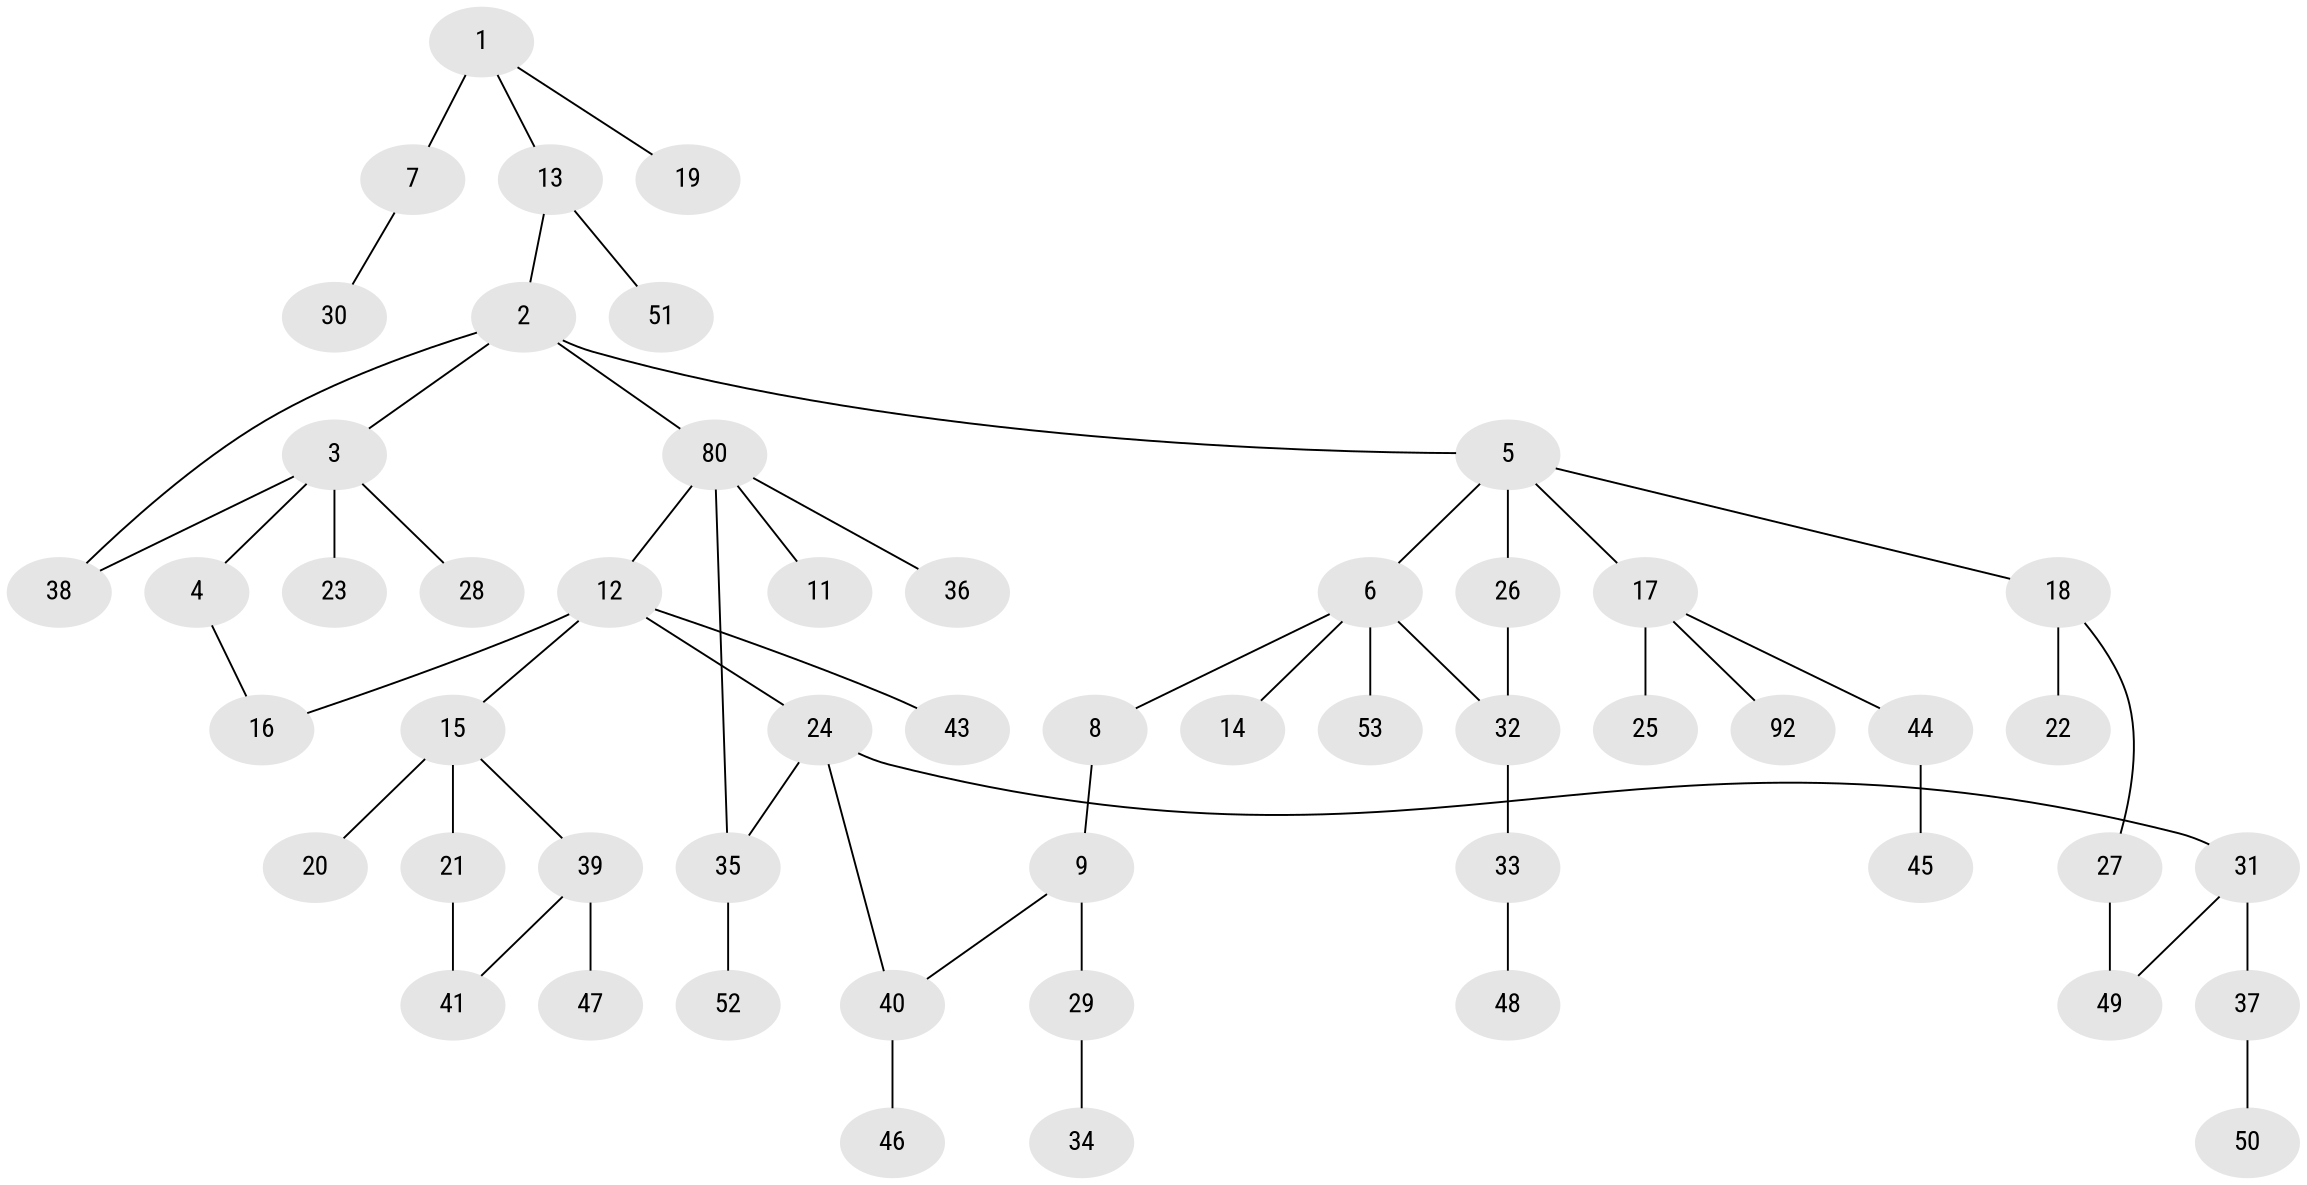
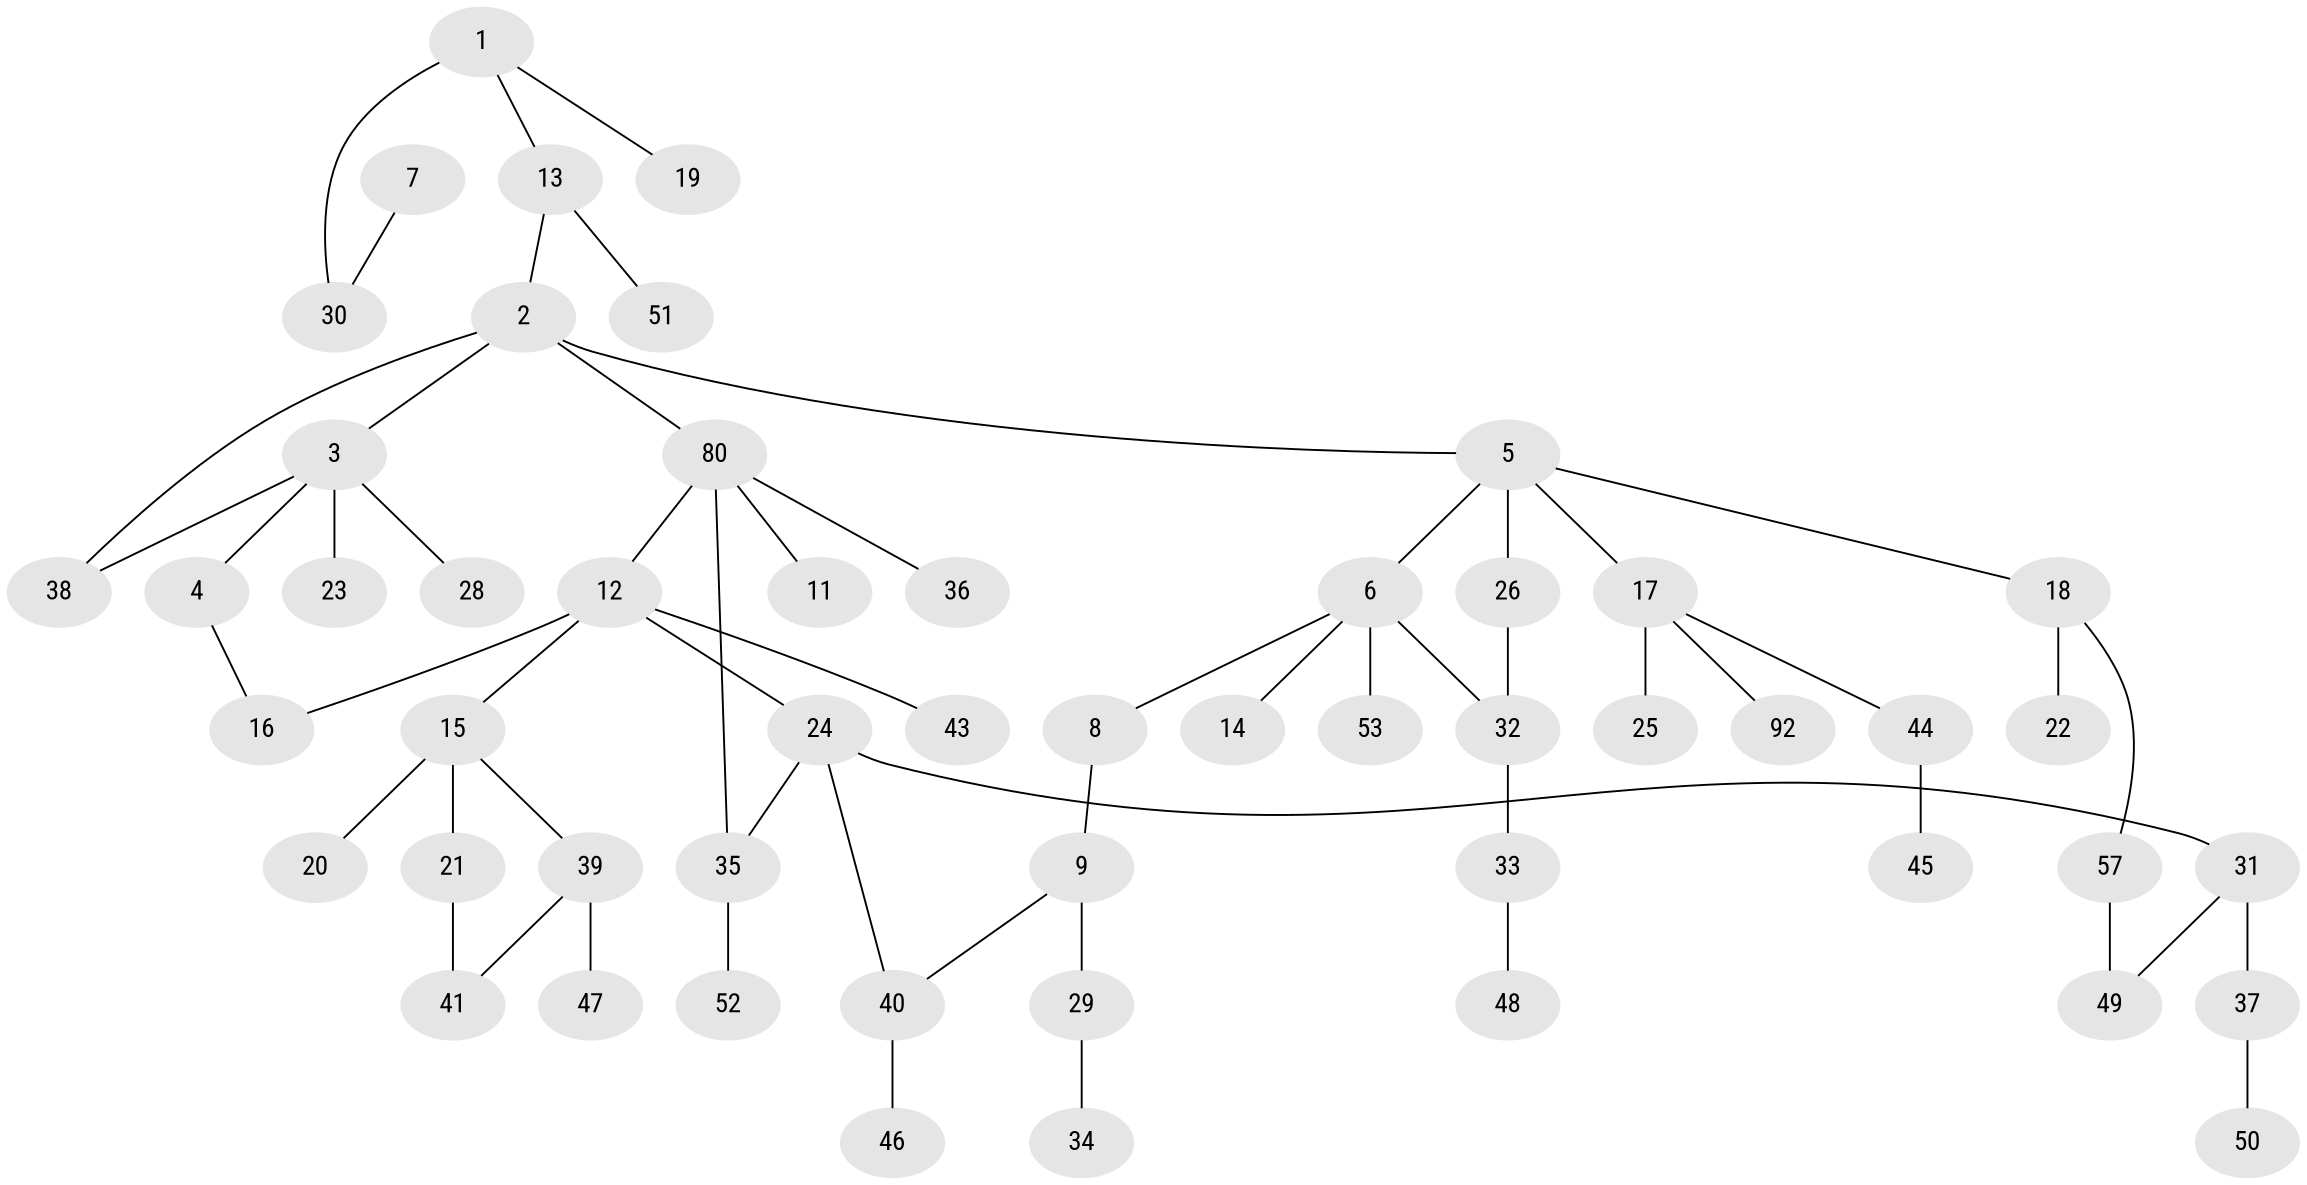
edge "1" -- "7": now "1" -- "30"
node "27": label "27" -> "57"
